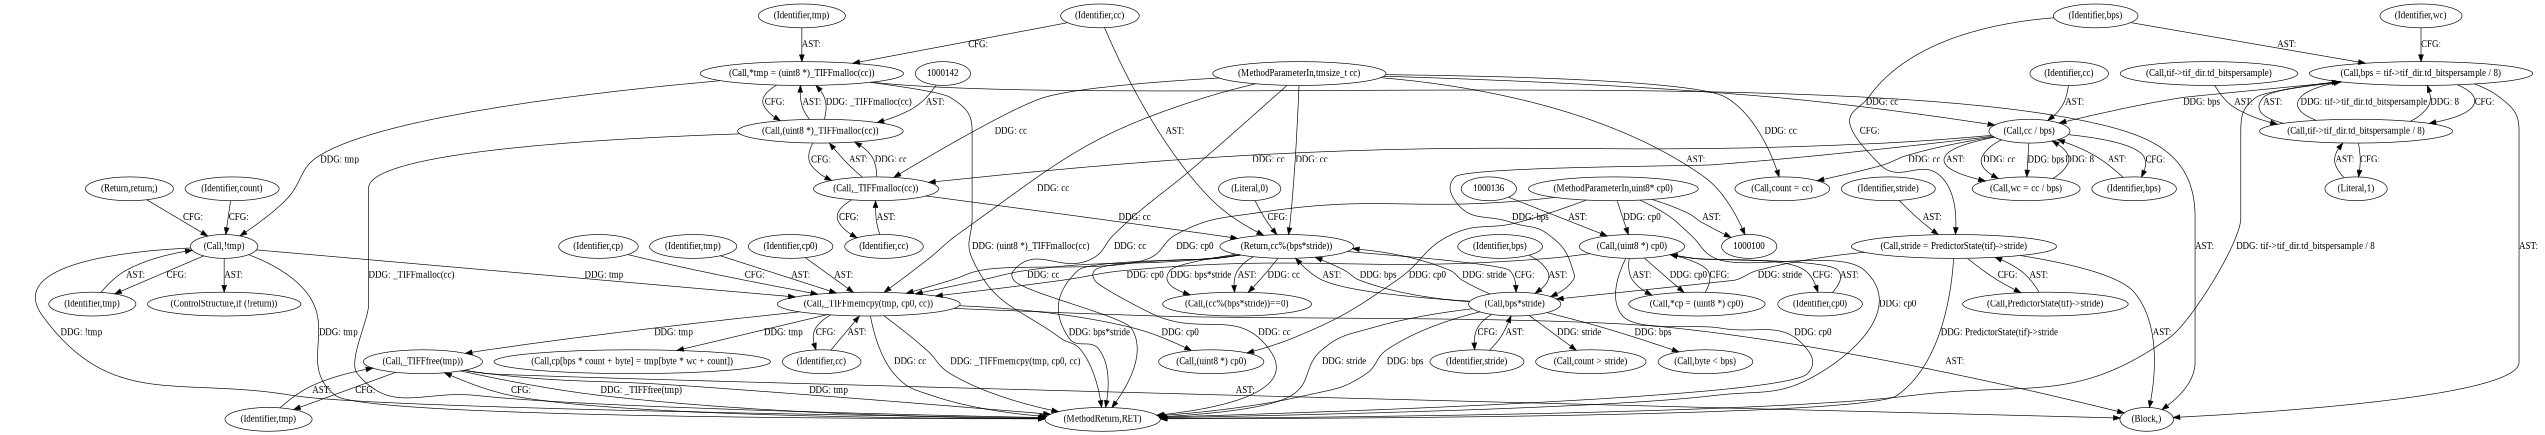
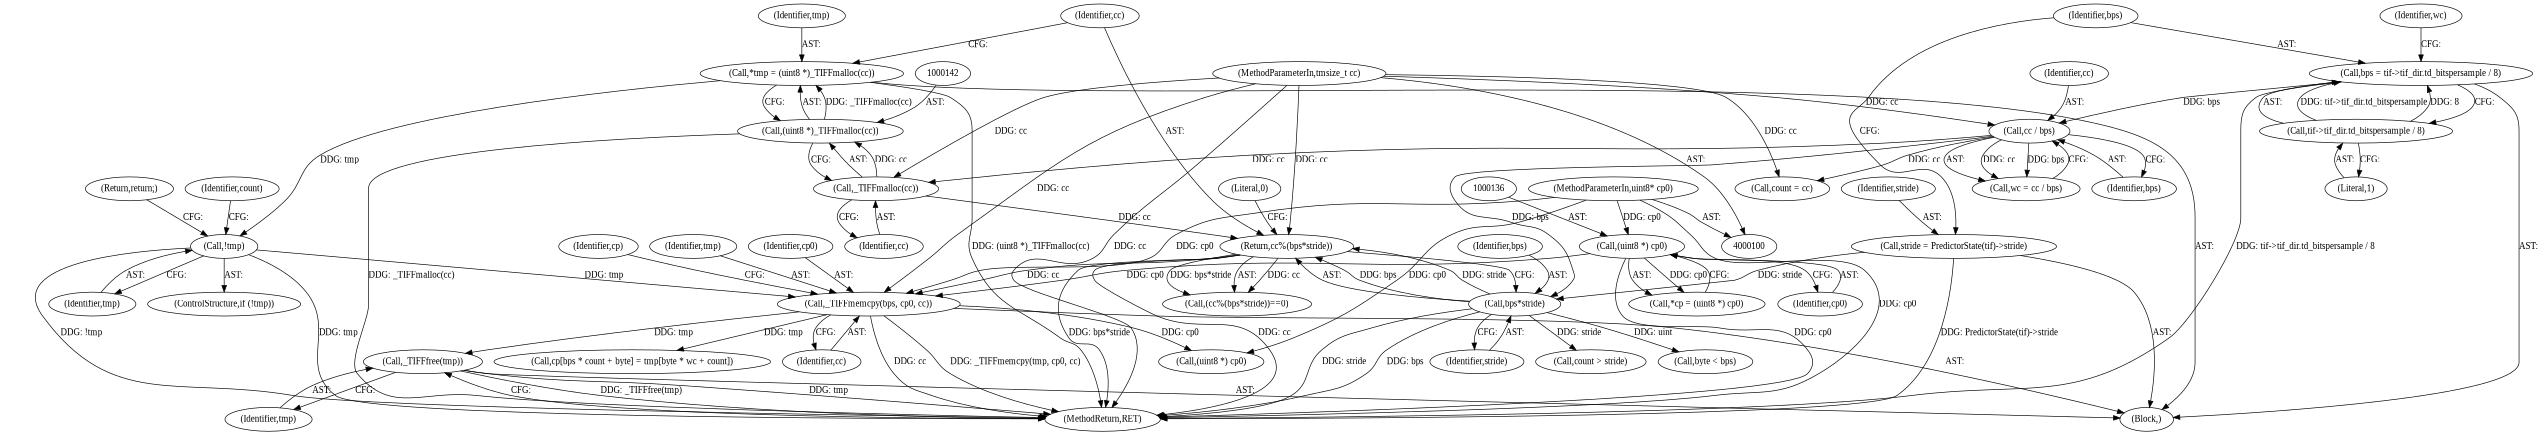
node "(Call,tif->tif_dir.td_bitspersample)": removed
edge "(Call,wc = cc / bps)" -> "(Call,cc / bps)": label "DDG: 8" -> "CFG: "
node "1000100": label "1000100" -> "4000100"
node "(ControlStructure,if (!return))": label "(ControlStructure,if (!return))" -> "(ControlStructure,if (!tmp))"
node "(Call,_TIFFmemcpy(tmp, cp0, cc))": label "(Call,_TIFFmemcpy(tmp, cp0, cc))" -> "(Call,_TIFFmemcpy(bps, cp0, cc))"
node "(Call,PredictorState(tif)->stride)": removed
edge "(Call,bps*stride)" -> "(Call,byte < bps)": label "DDG: bps" -> "DDG: uint"
